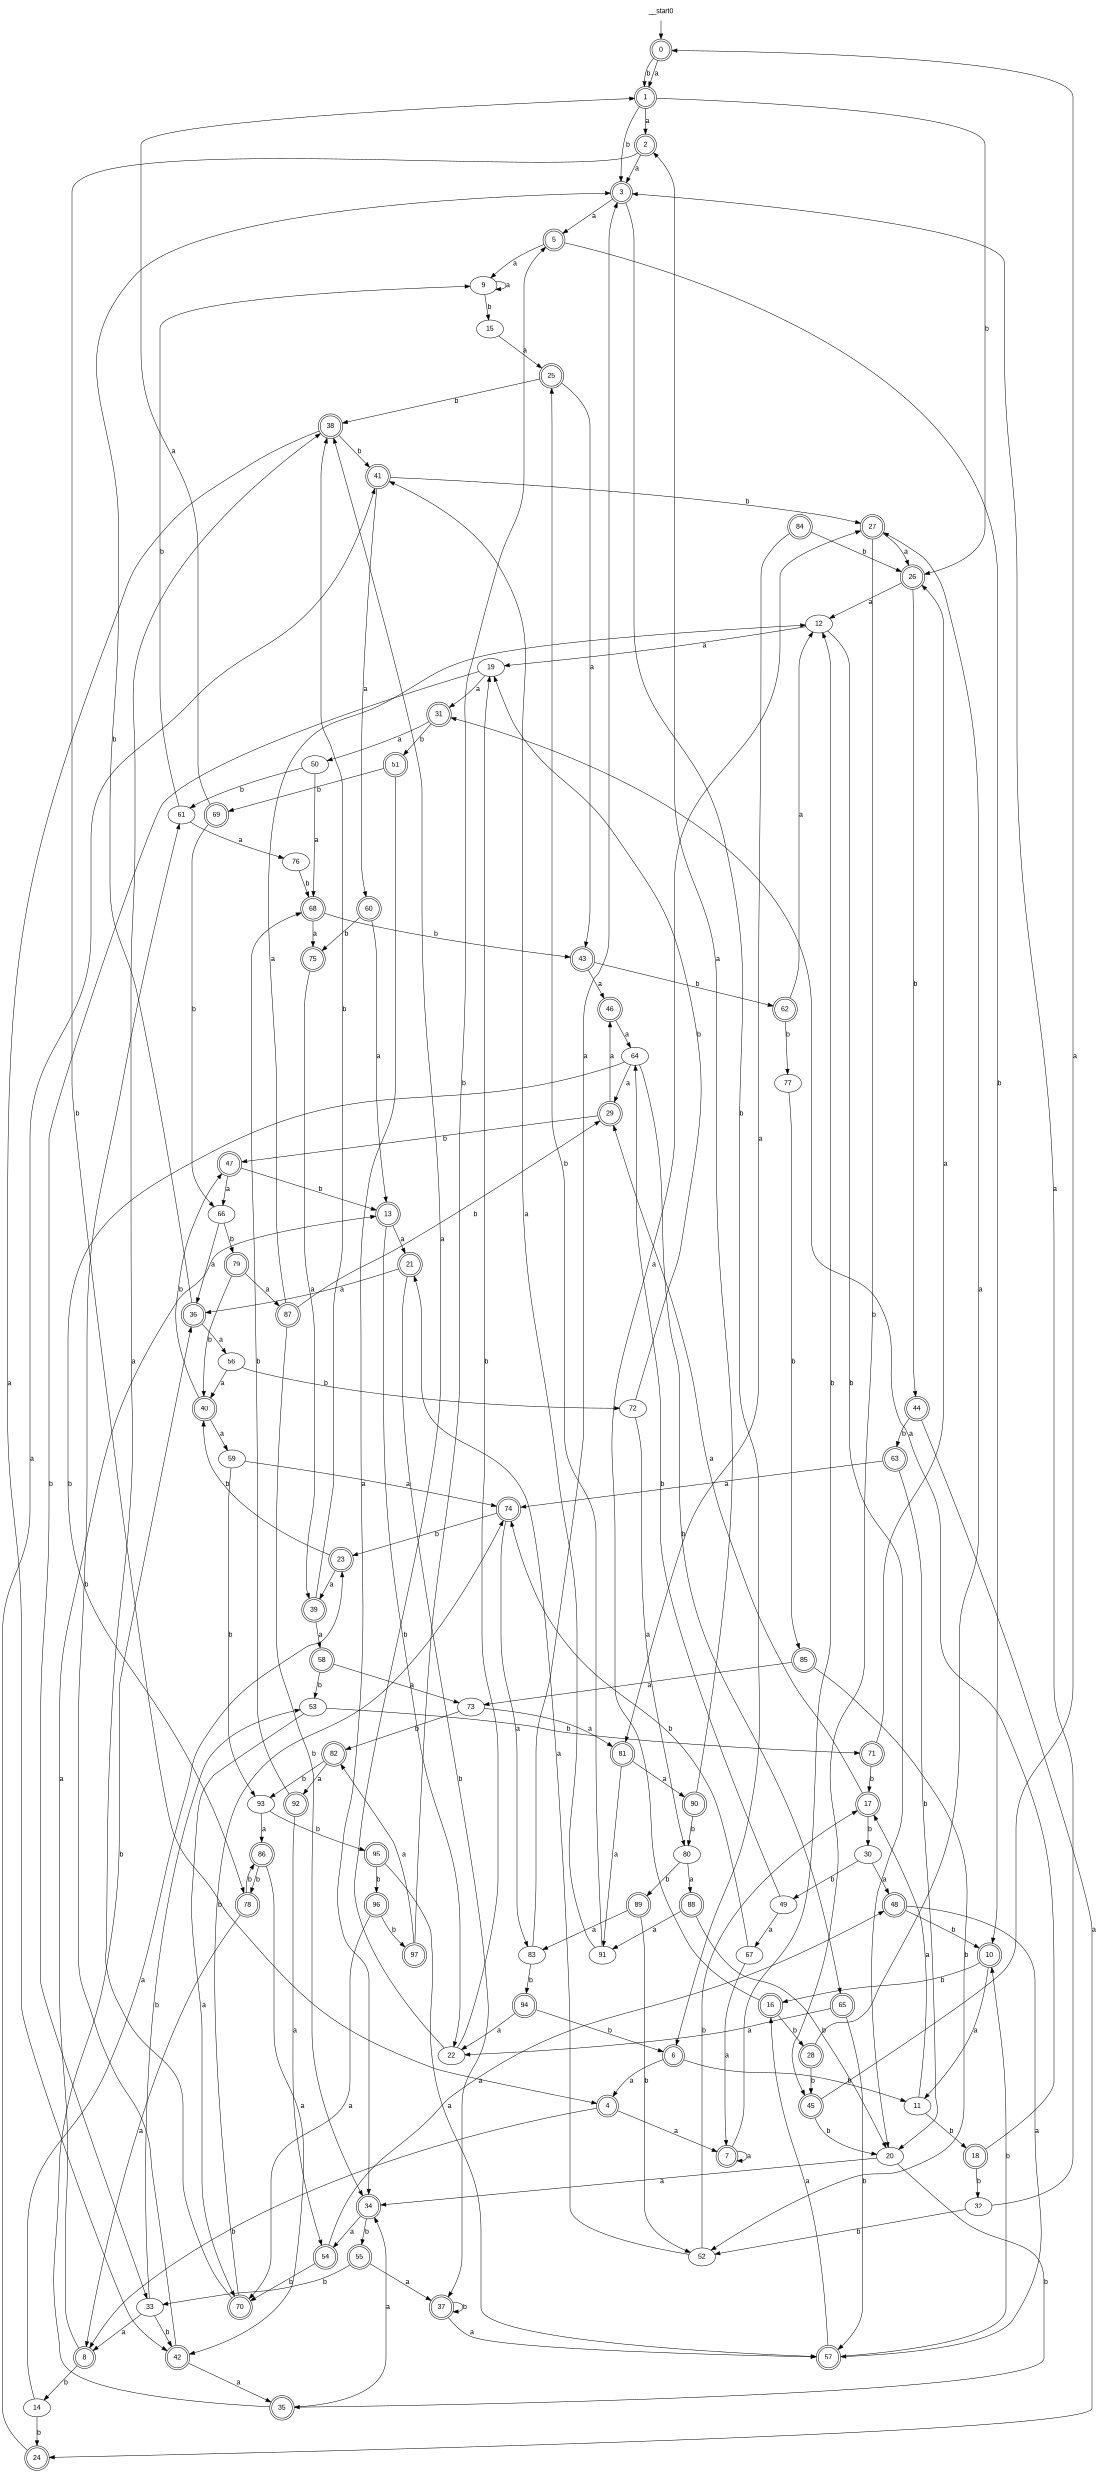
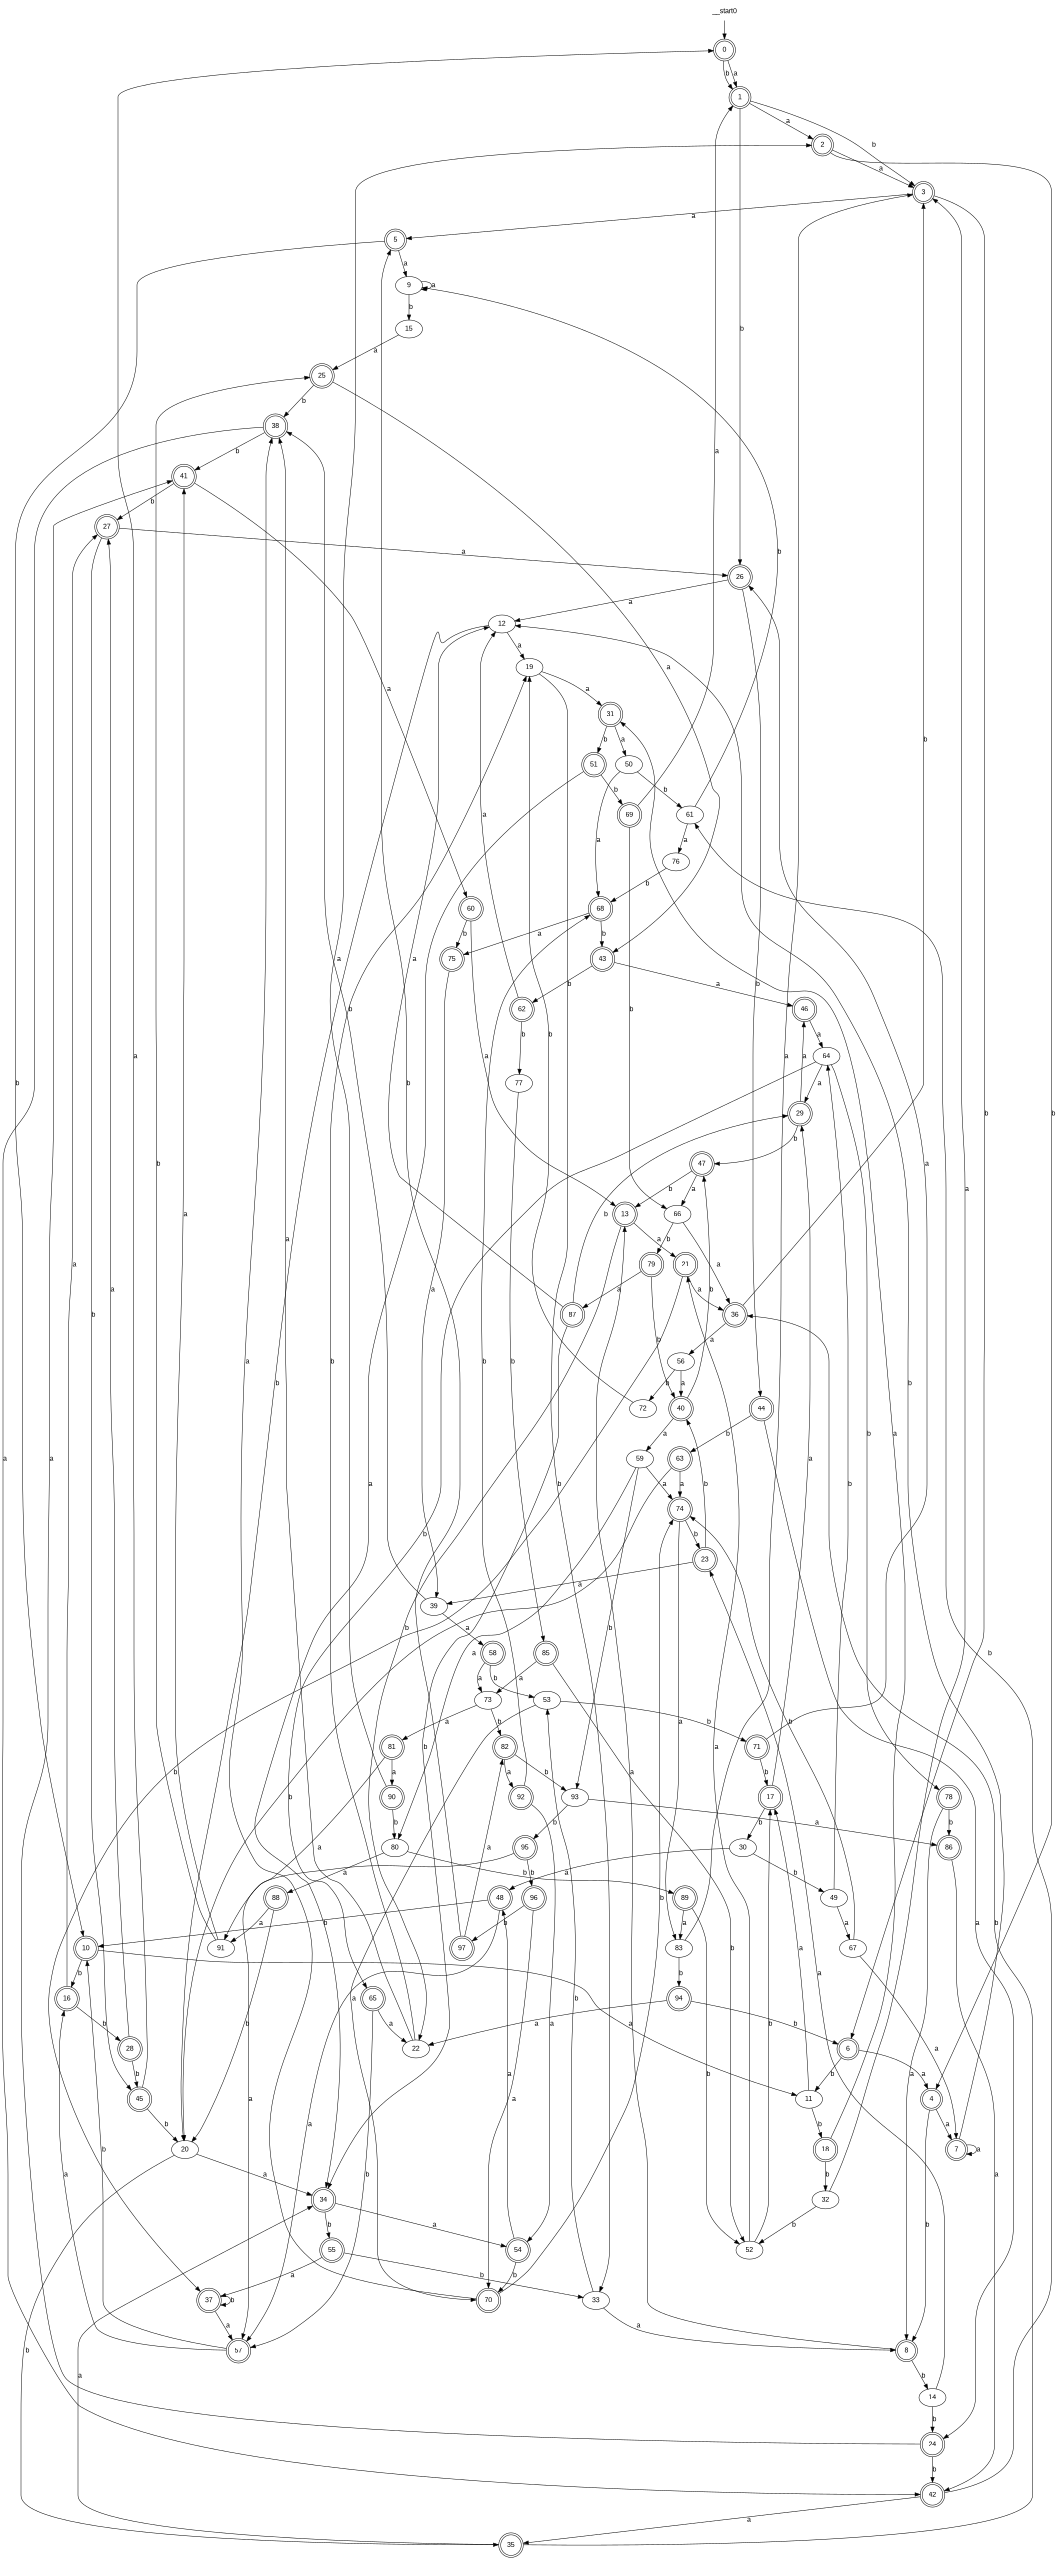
node "84": removed
node "39": shape doublecircle -> ellipse
edge "72" -> "80": now "59" -> "80"
edge "86" -> "78": removed, label "b"
edge "33" -> "42": now "24" -> "42"
